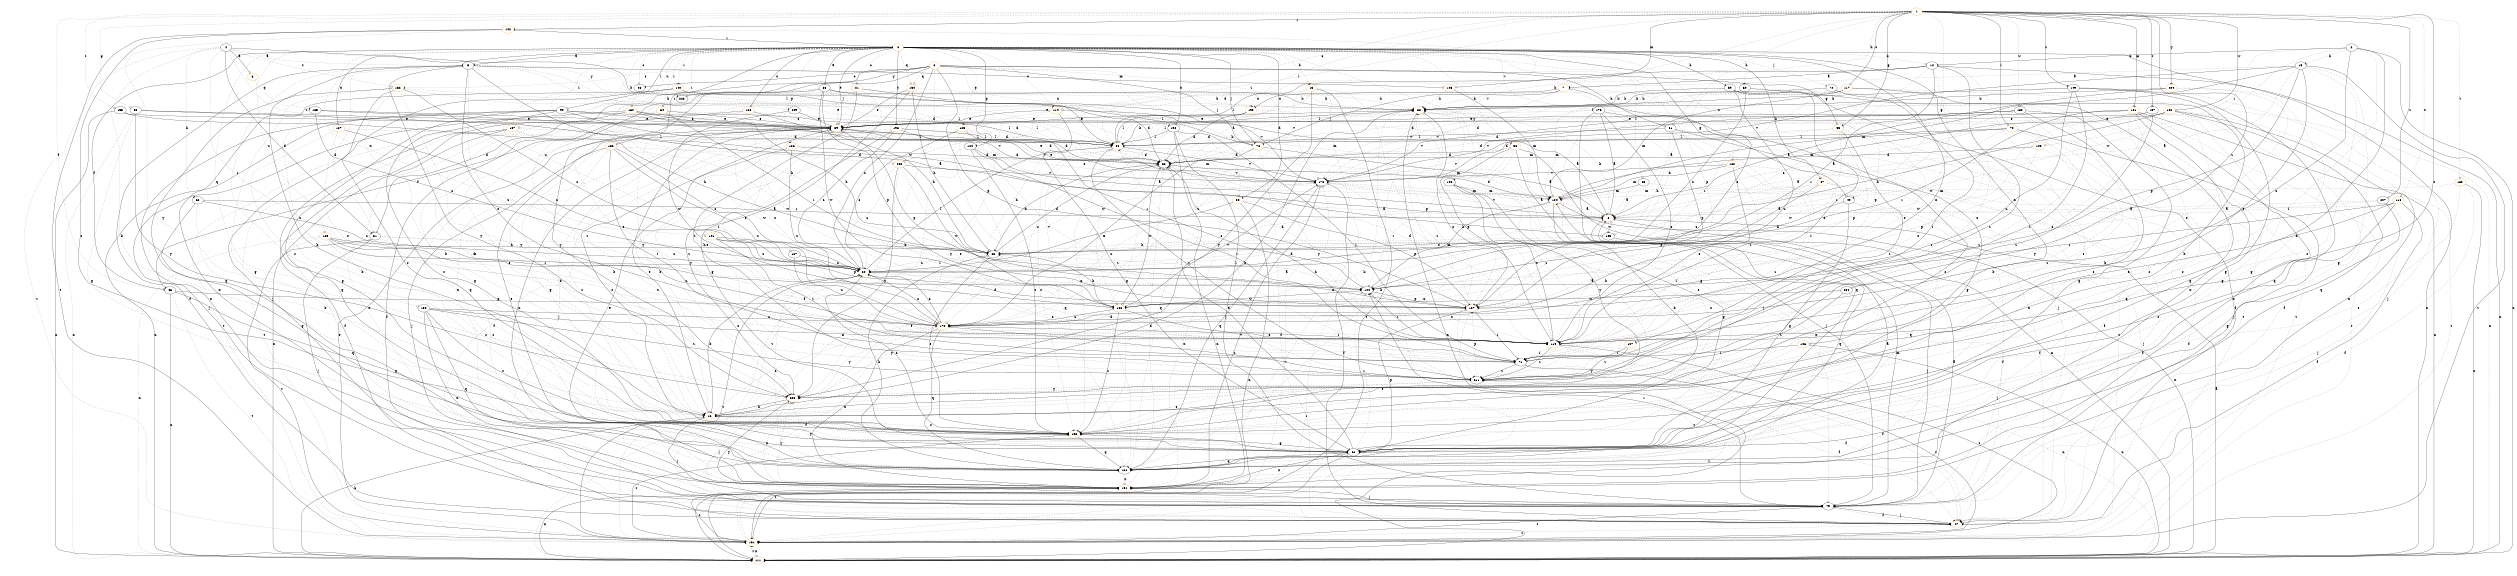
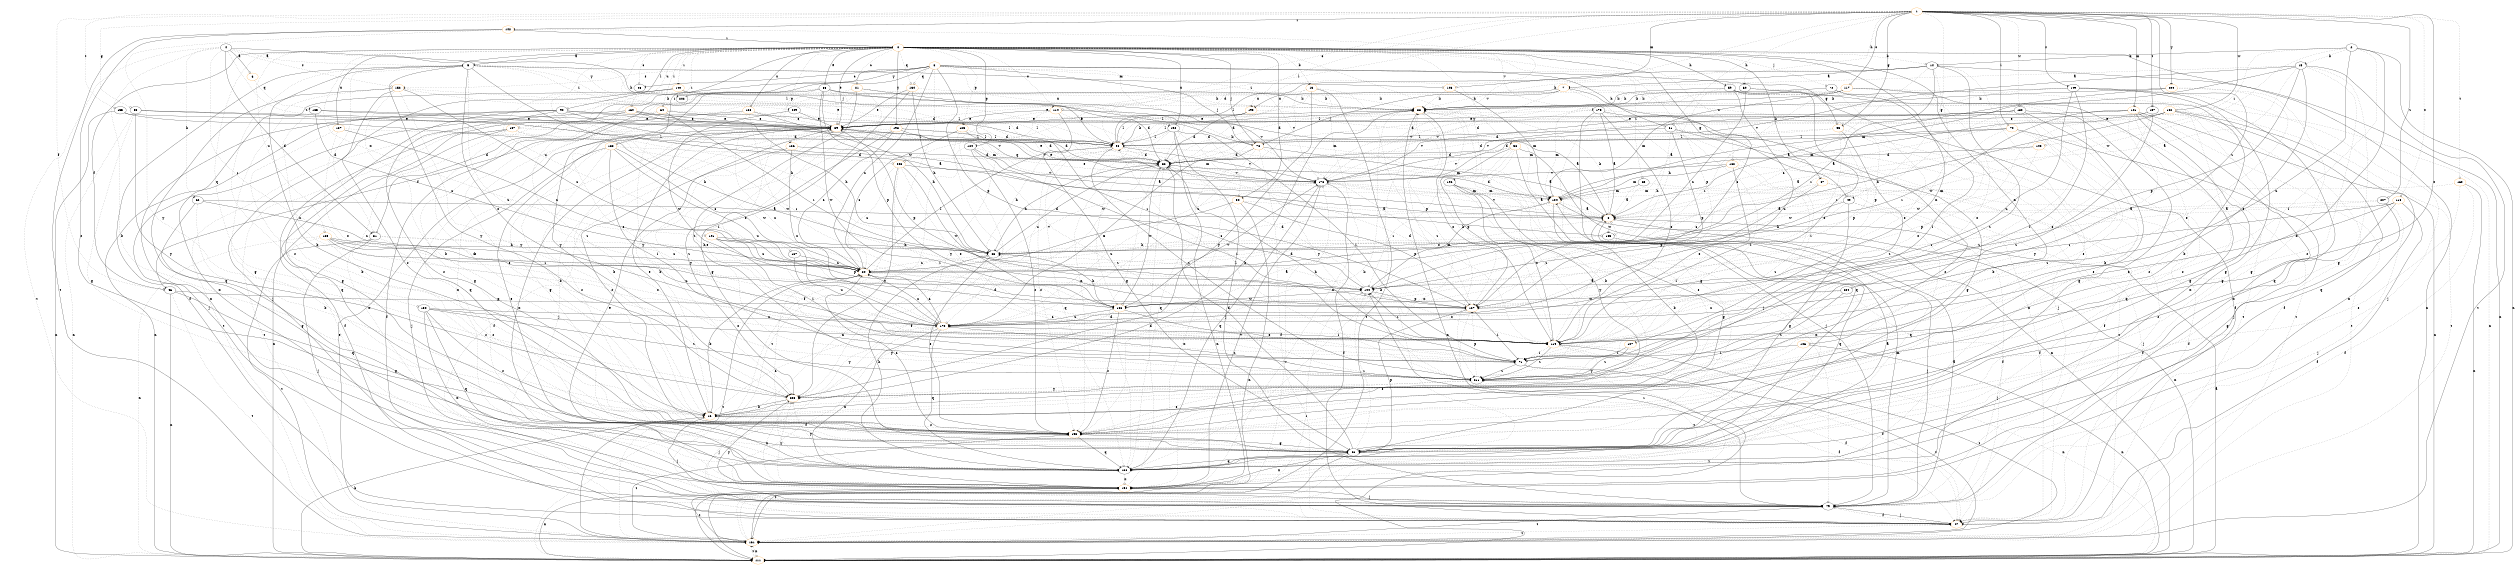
edge "124" -> "32": label "d" -> "q"
